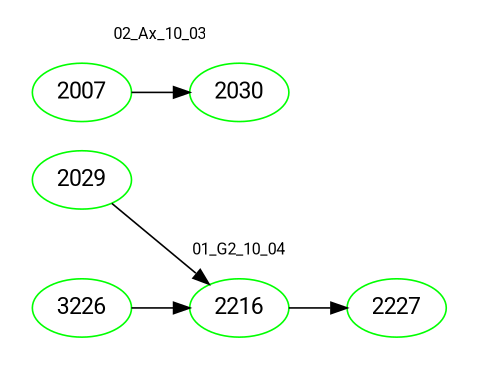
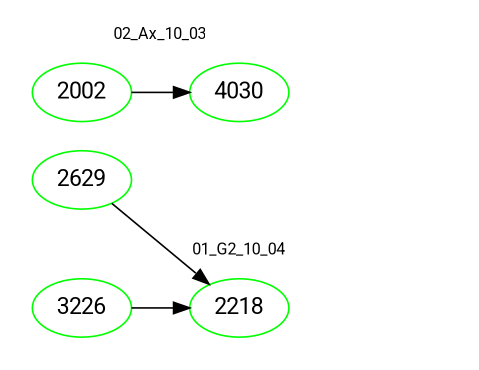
node "2007": label "2007" -> "2002"
node "2030": label "2030" -> "4030"
node "2029": label "2029" -> "2629"
node "2216": label "2216" -> "2218"
node "2227": removed
